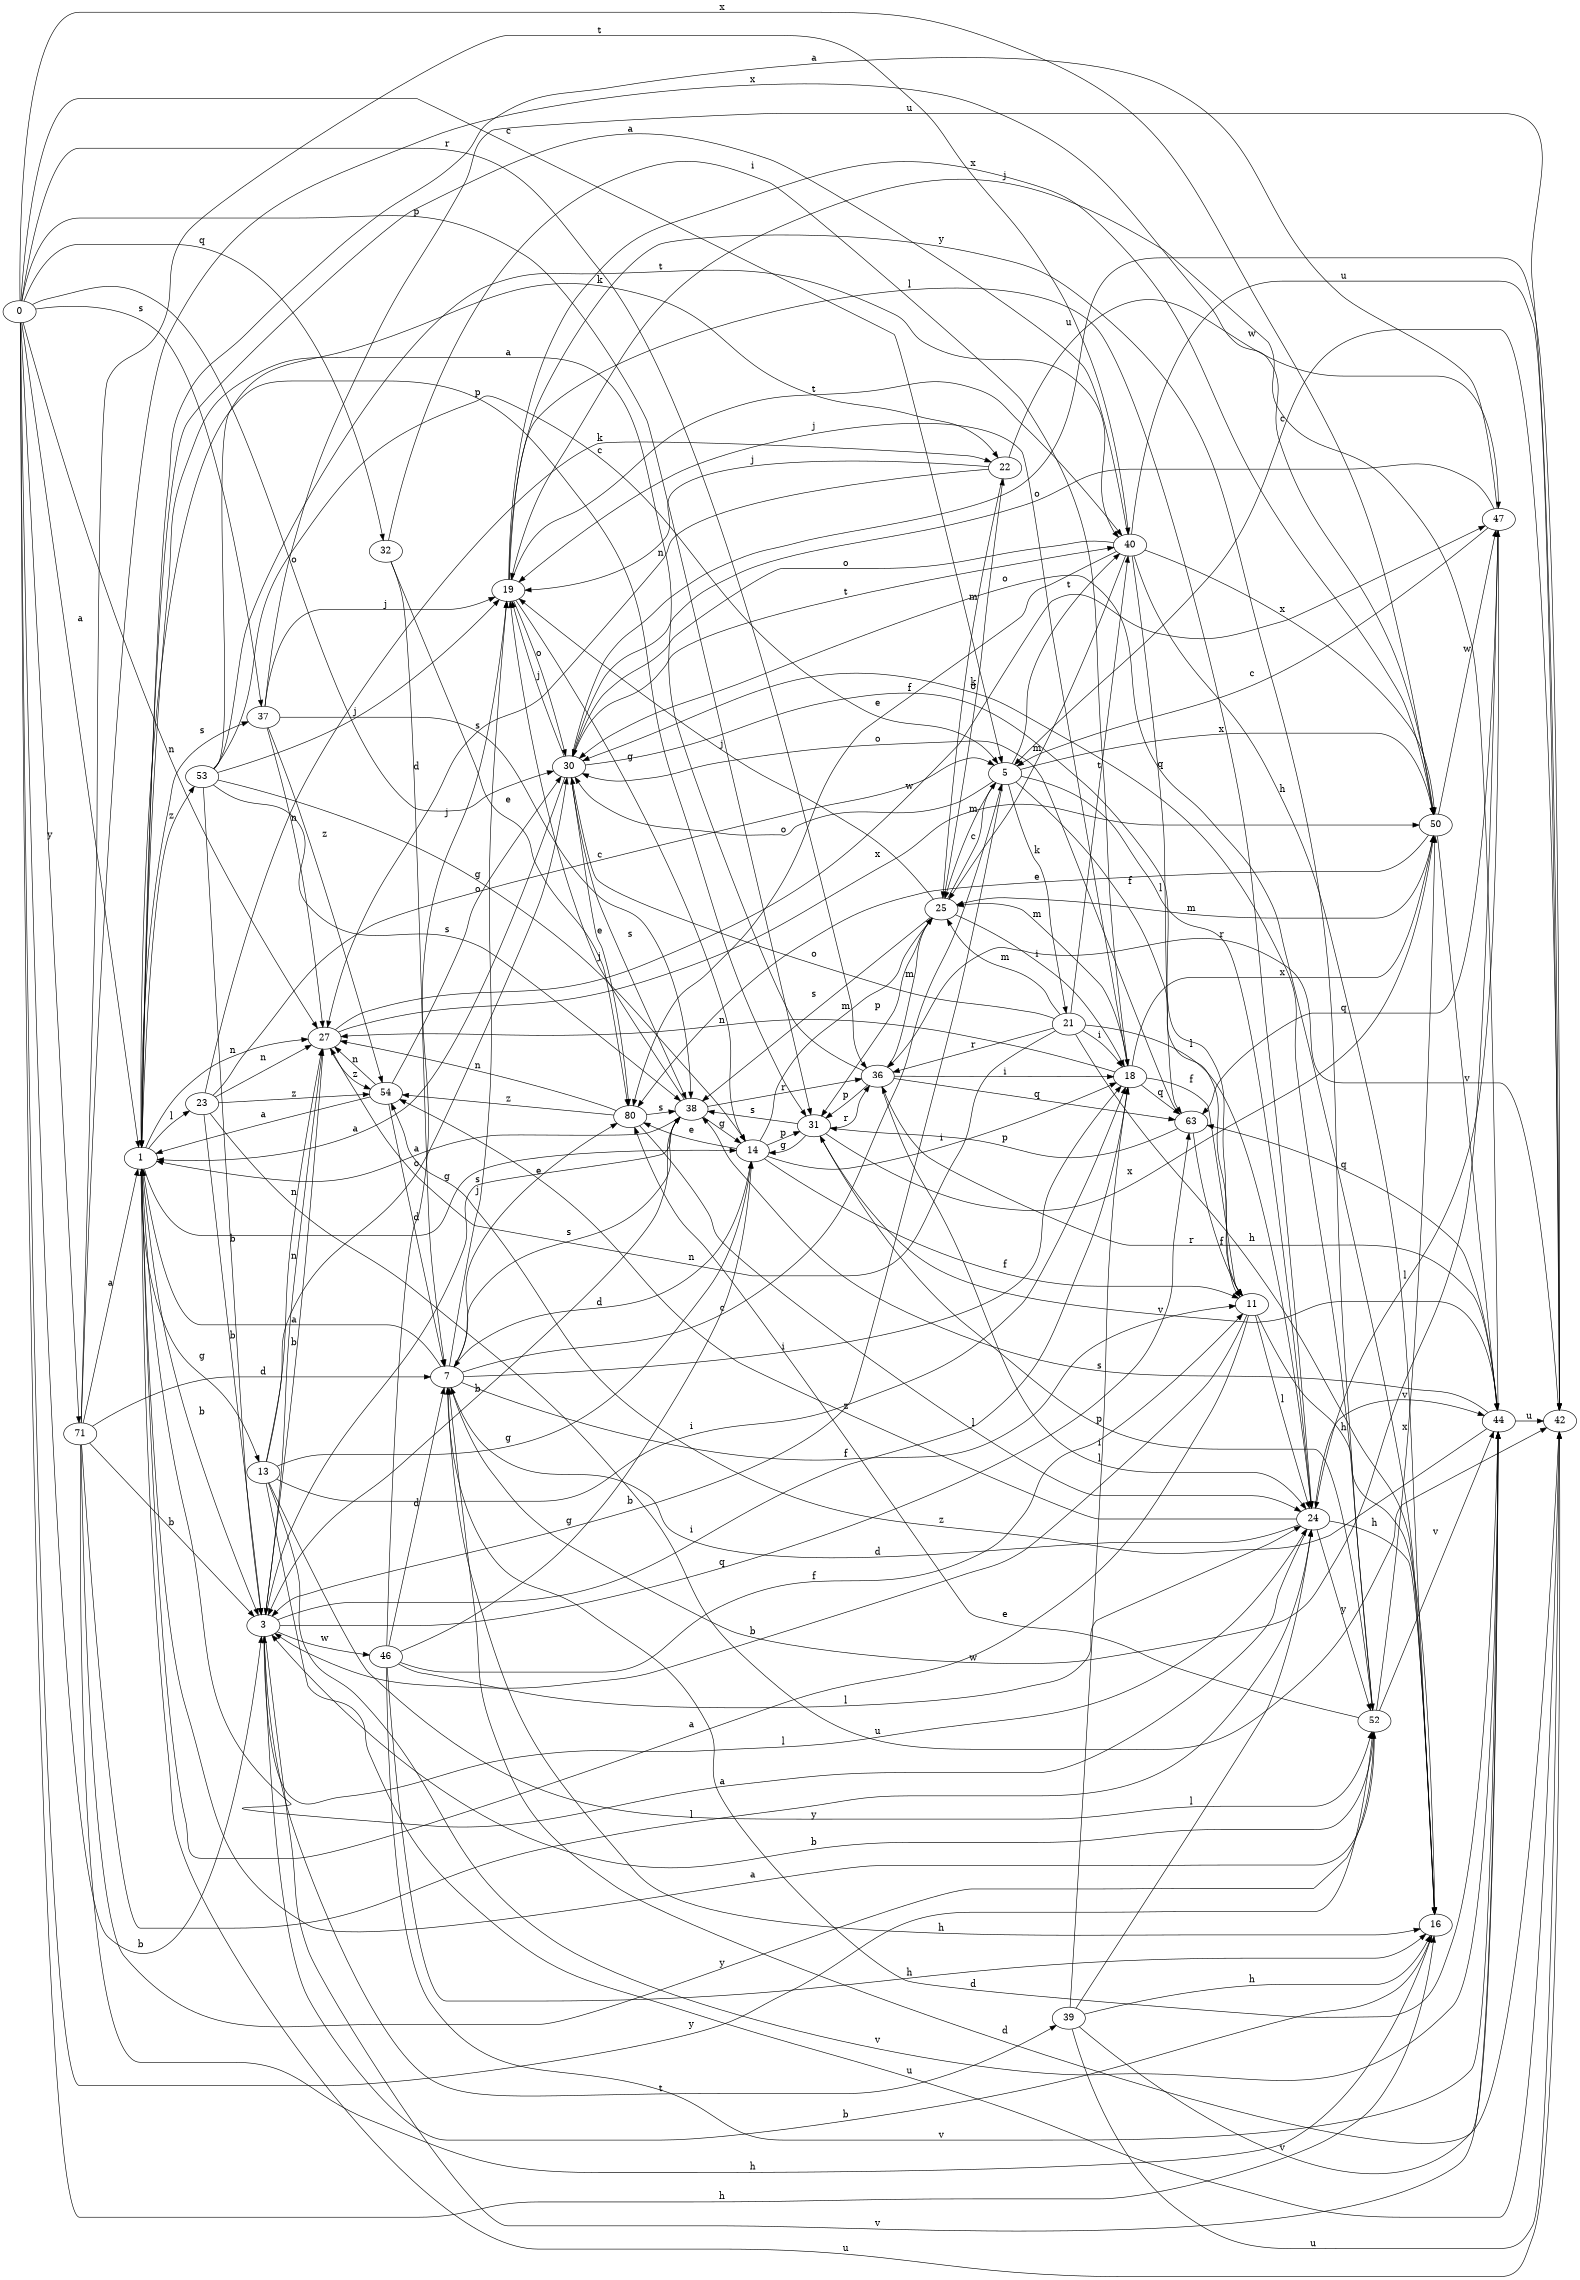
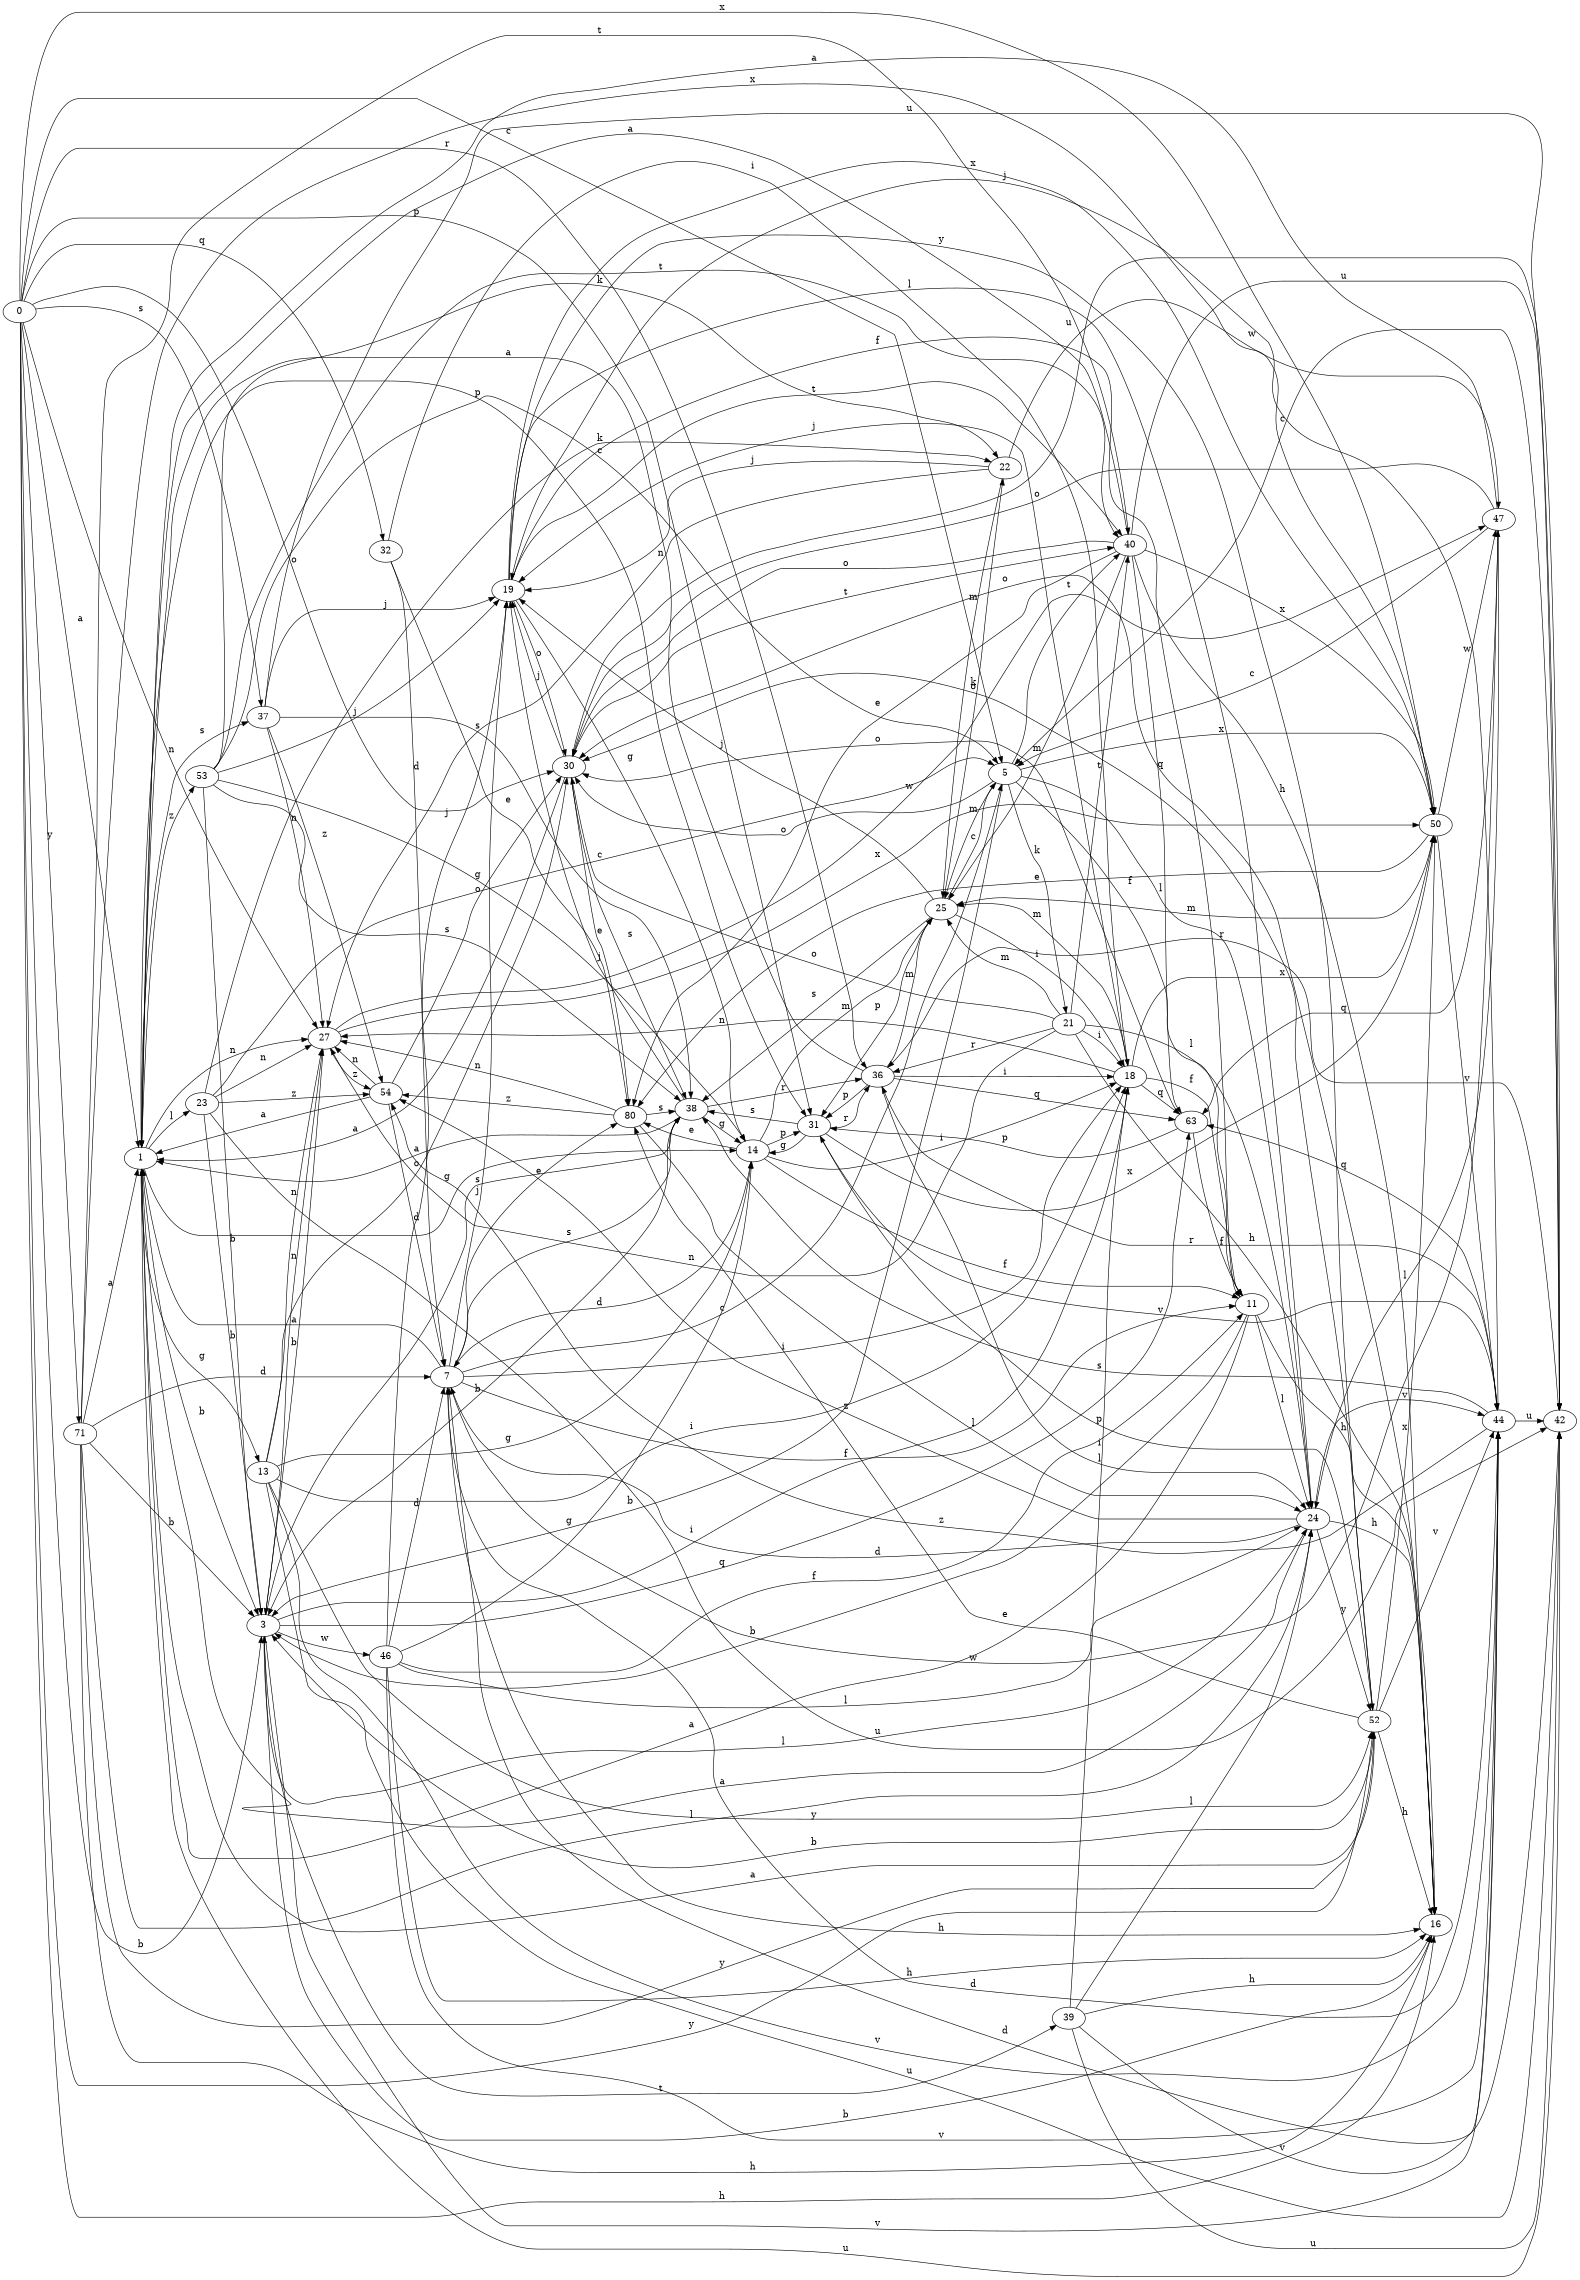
edge "30" -> "11": now "19" -> "11"
edge "52" -> "16": added, label "h"
